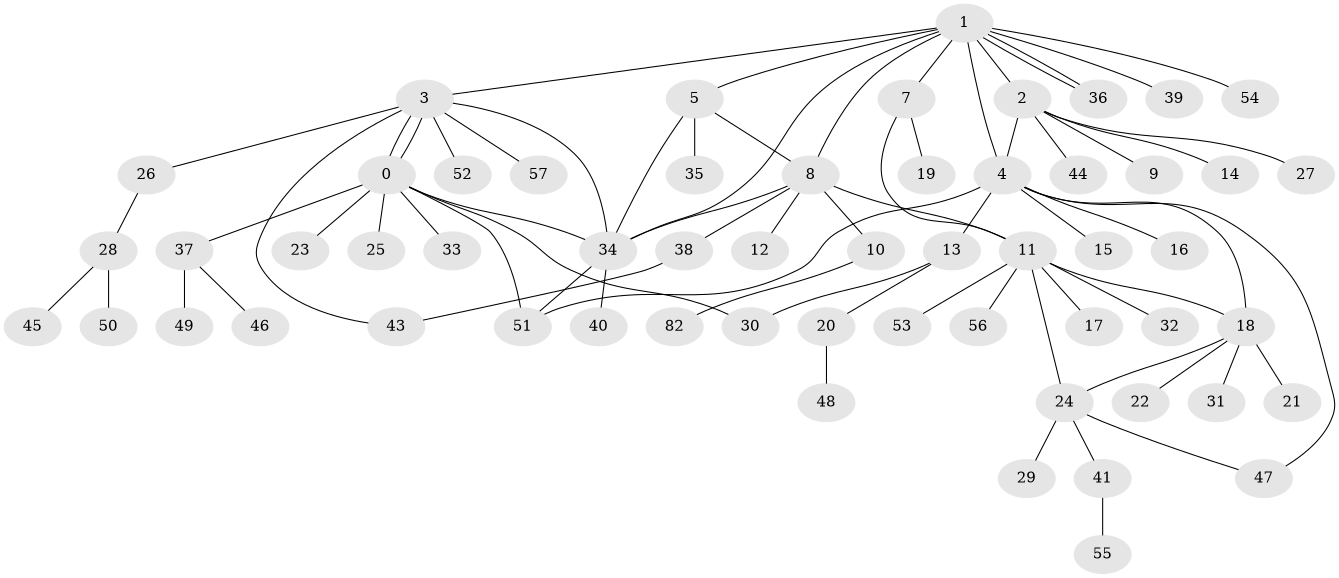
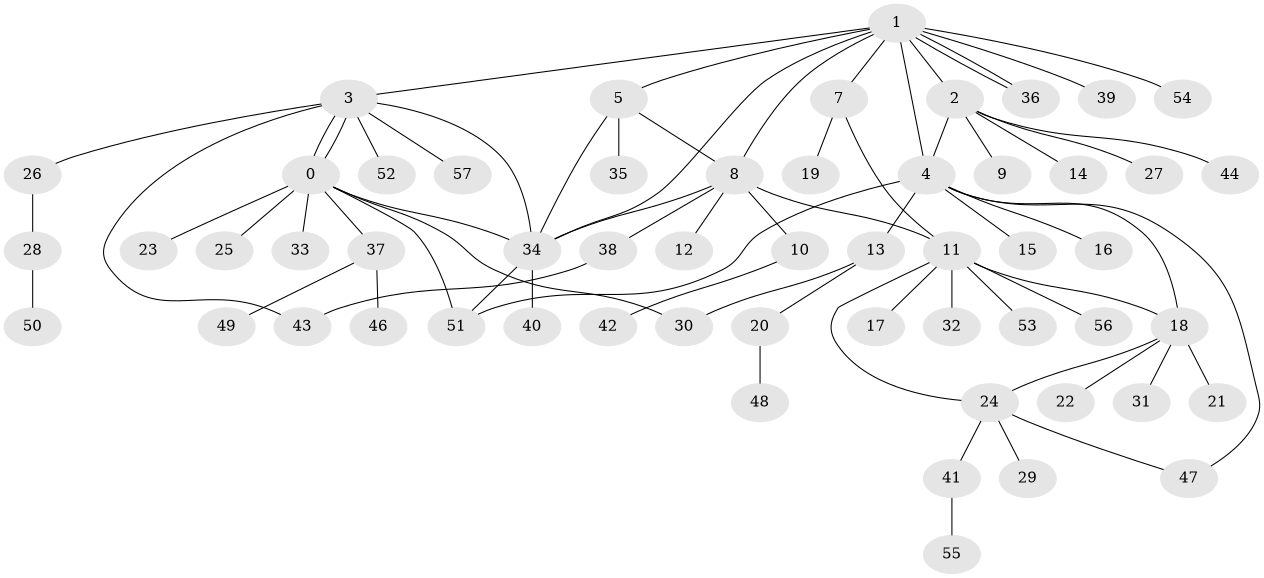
node "45": removed
node "82": label "82" -> "42"
